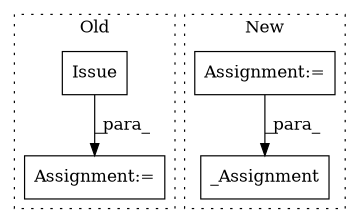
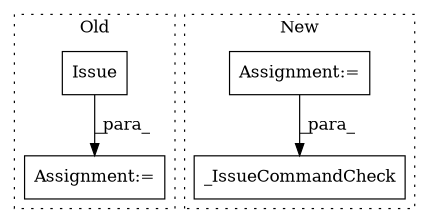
node "_Assignment": label "_Assignment" -> "_IssueCommandCheck"
